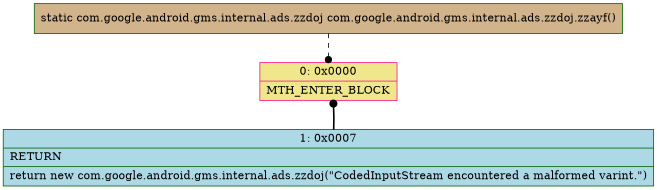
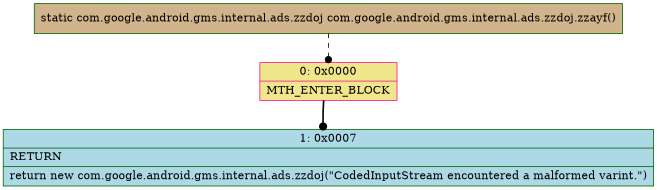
edge "1: 0x0007" -> "0: 0x0000": reversed
